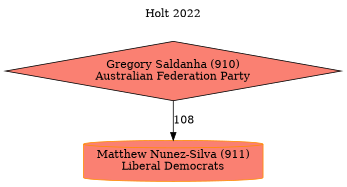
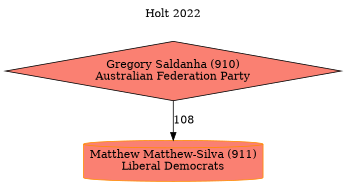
node "Matthew Nunez-Silva (911) Liberal Democrats": label "Matthew Nunez-Silva (911) Liberal Democrats" -> "Matthew Matthew-Silva (911) Liberal Democrats"
